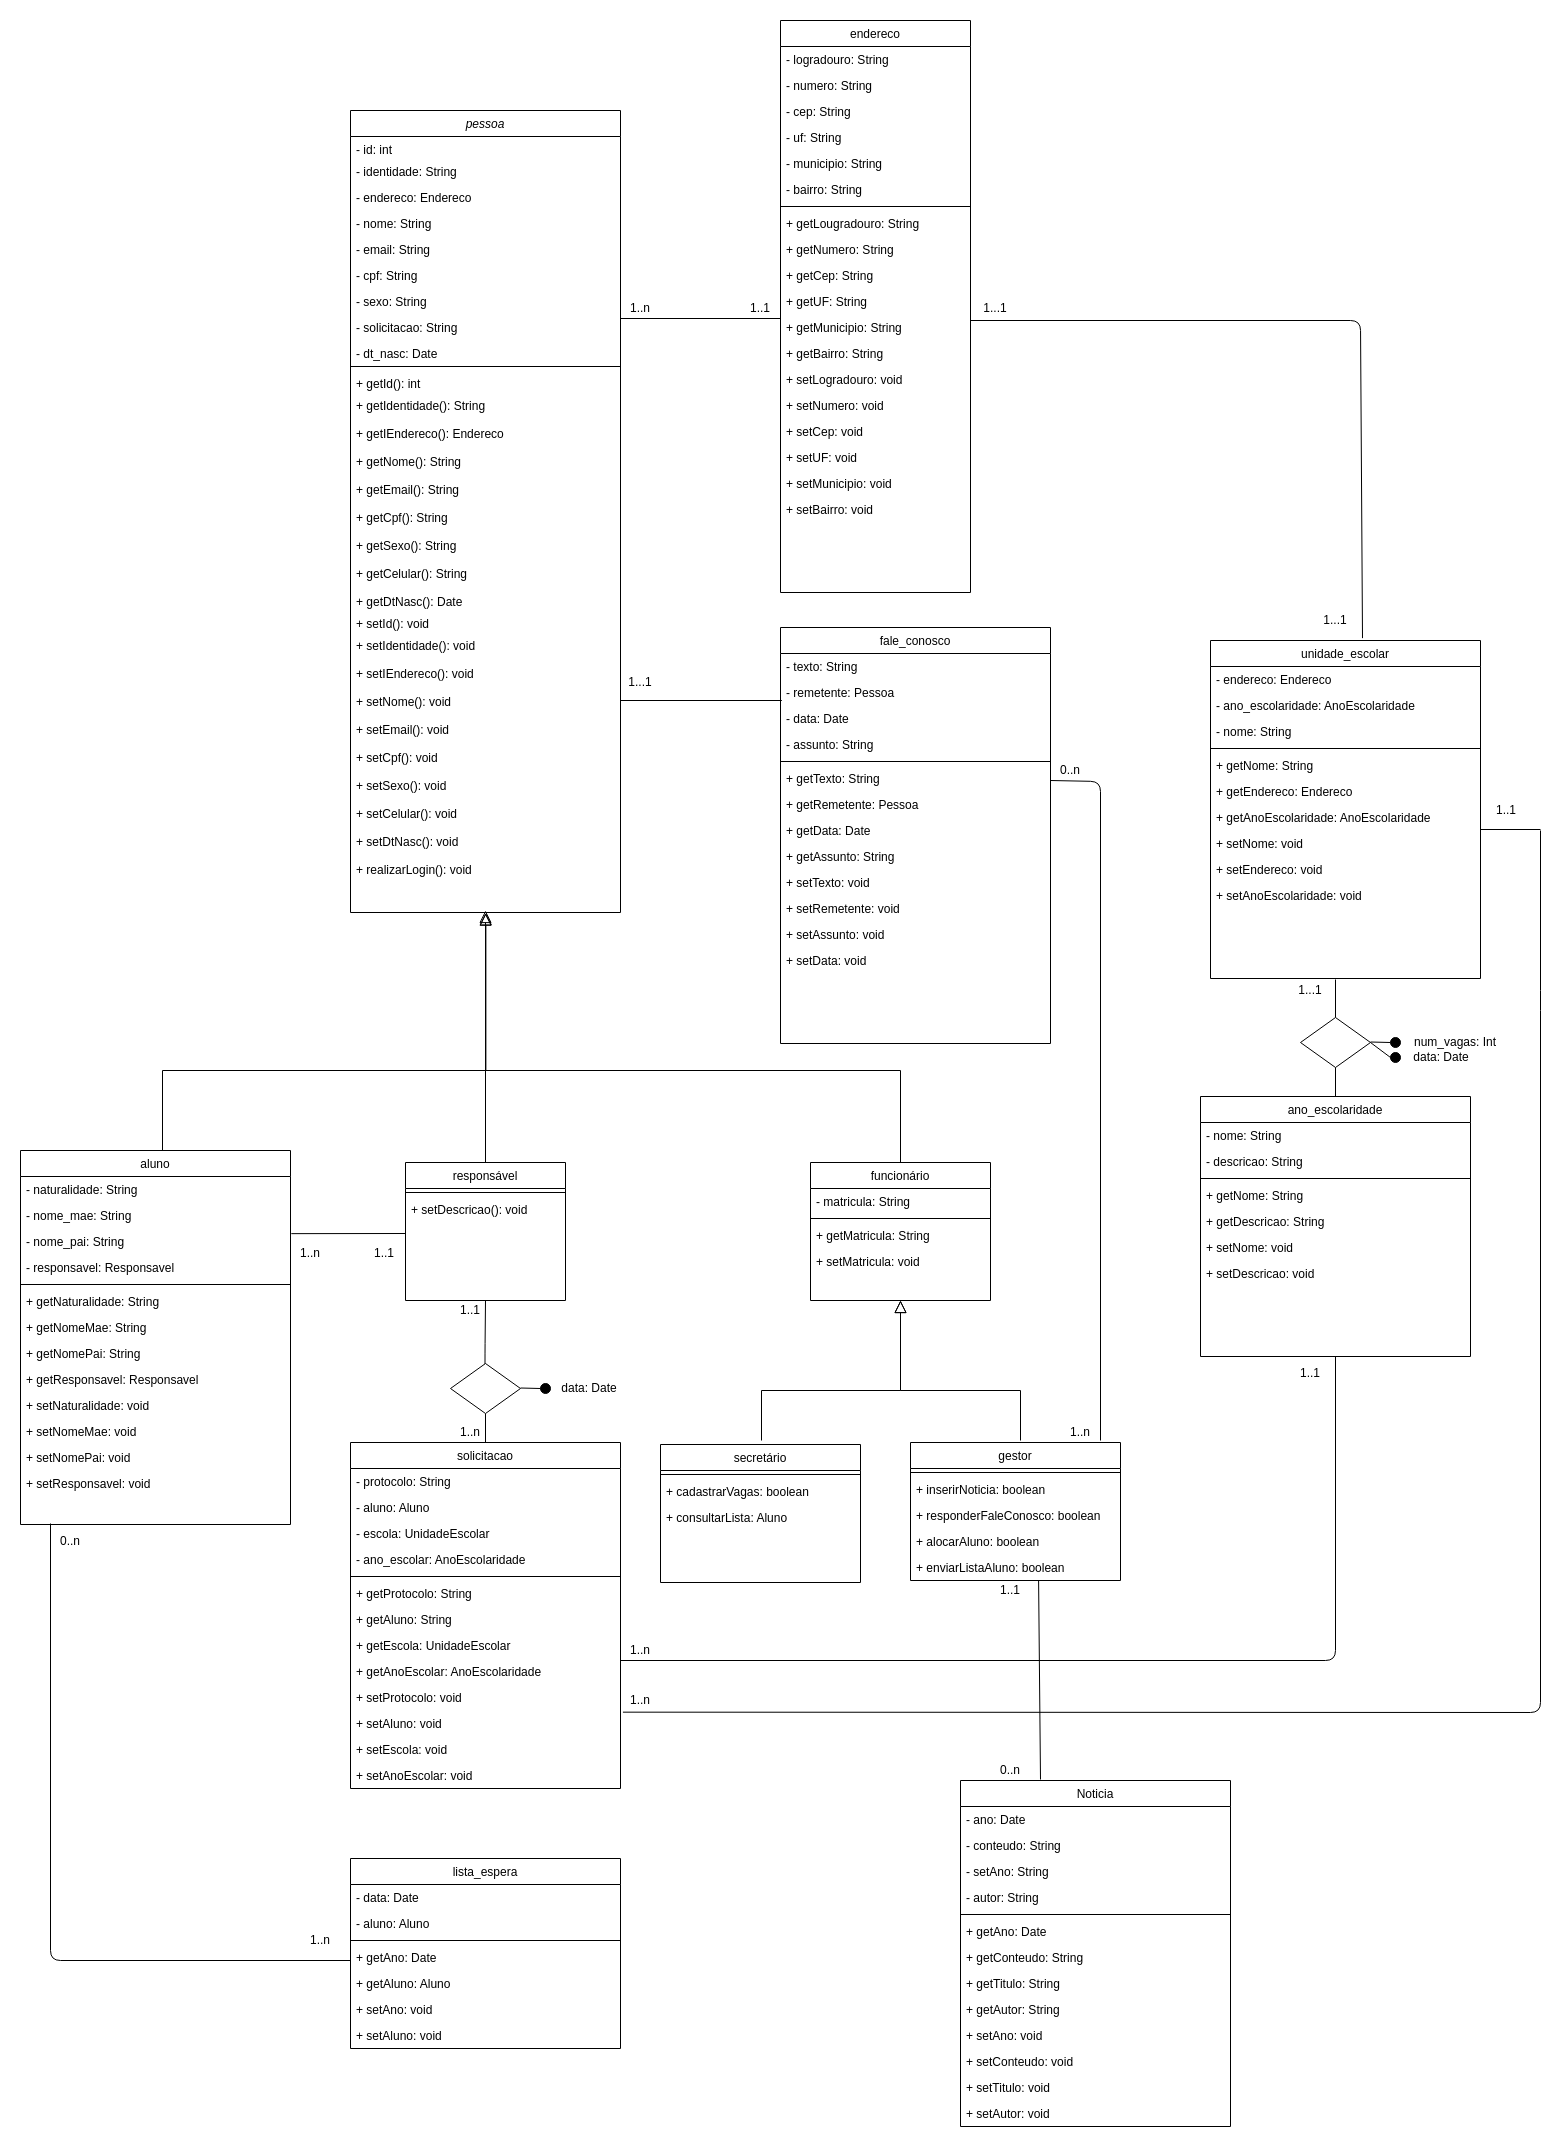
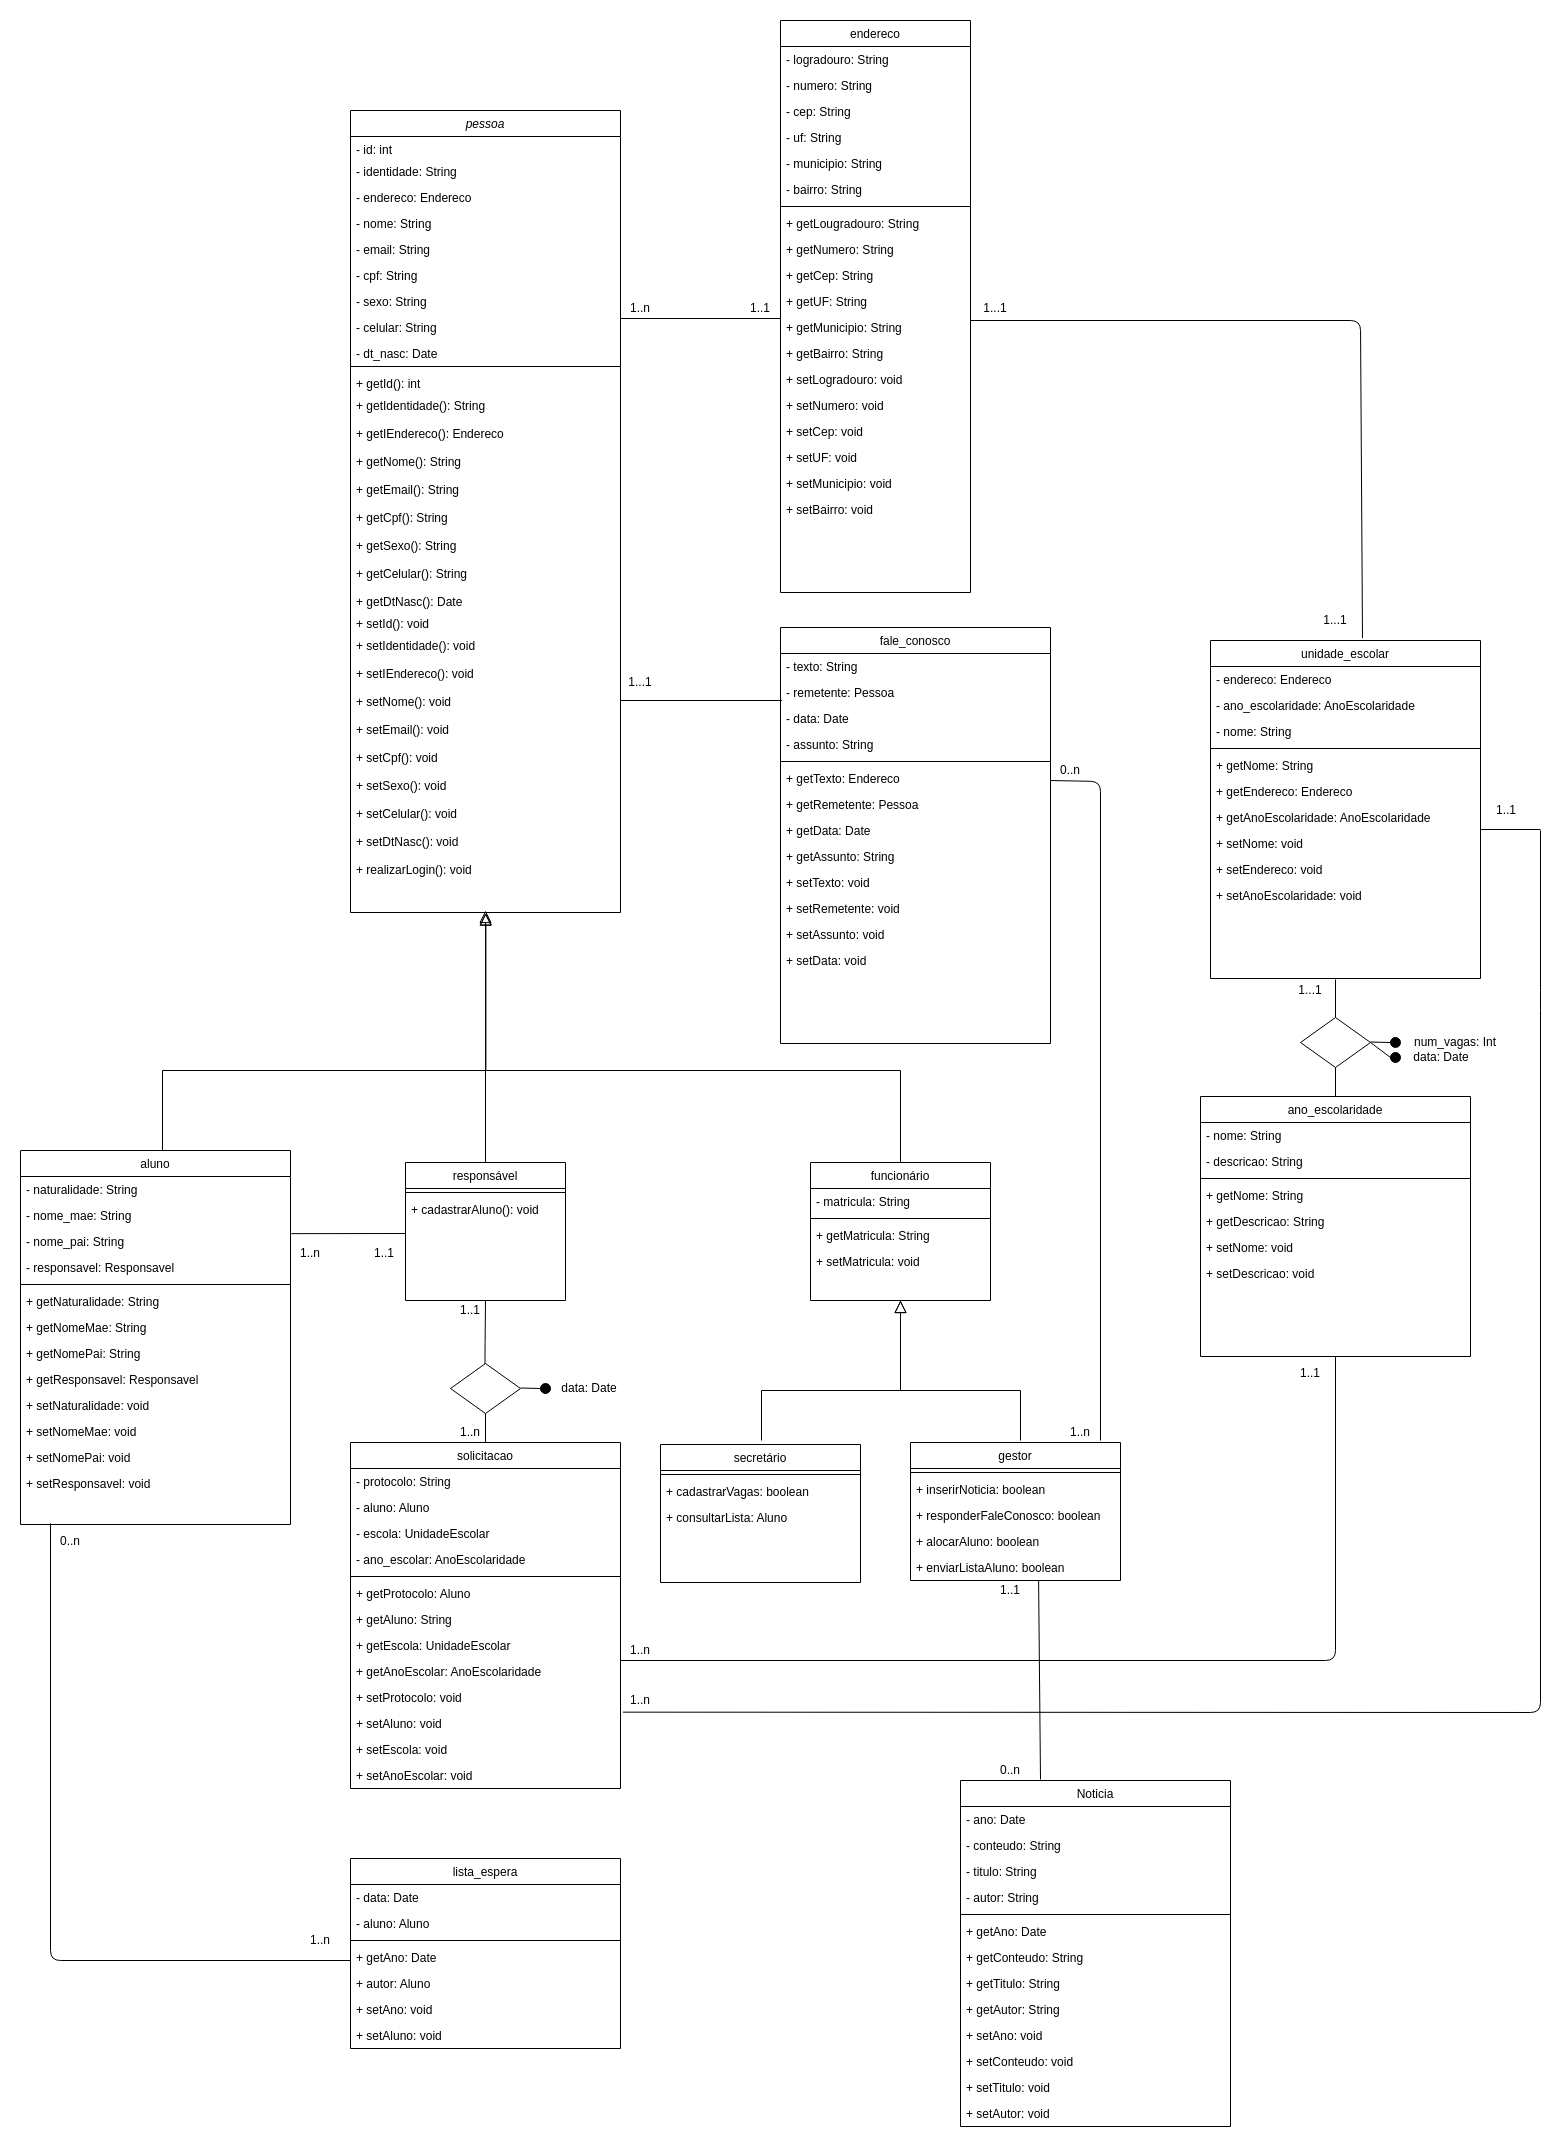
node "- solicitacao: String": label "- solicitacao: String" -> "- celular: String"
node "+ getTexto: String": label "+ getTexto: String" -> "+ getTexto: Endereco"
node "+ setDescricao(): void": label "+ setDescricao(): void" -> "+ cadastrarAluno(): void"
node "+ getProtocolo: String": label "+ getProtocolo: String" -> "+ getProtocolo: Aluno"
node "- setAno: String": label "- setAno: String" -> "- titulo: String"
node "+ getAluno: Aluno": label "+ getAluno: Aluno" -> "+ autor: Aluno"
